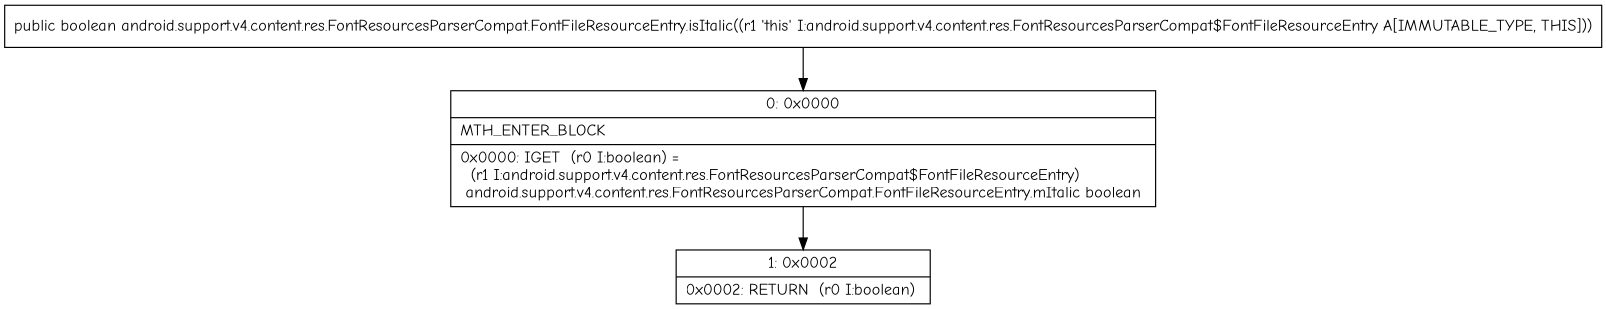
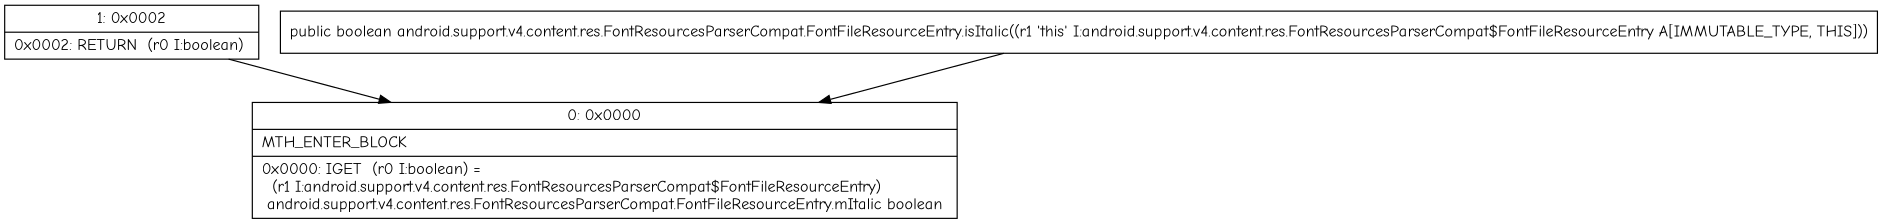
edge "0: 0x0000" -> "1: 0x0002": reversed
